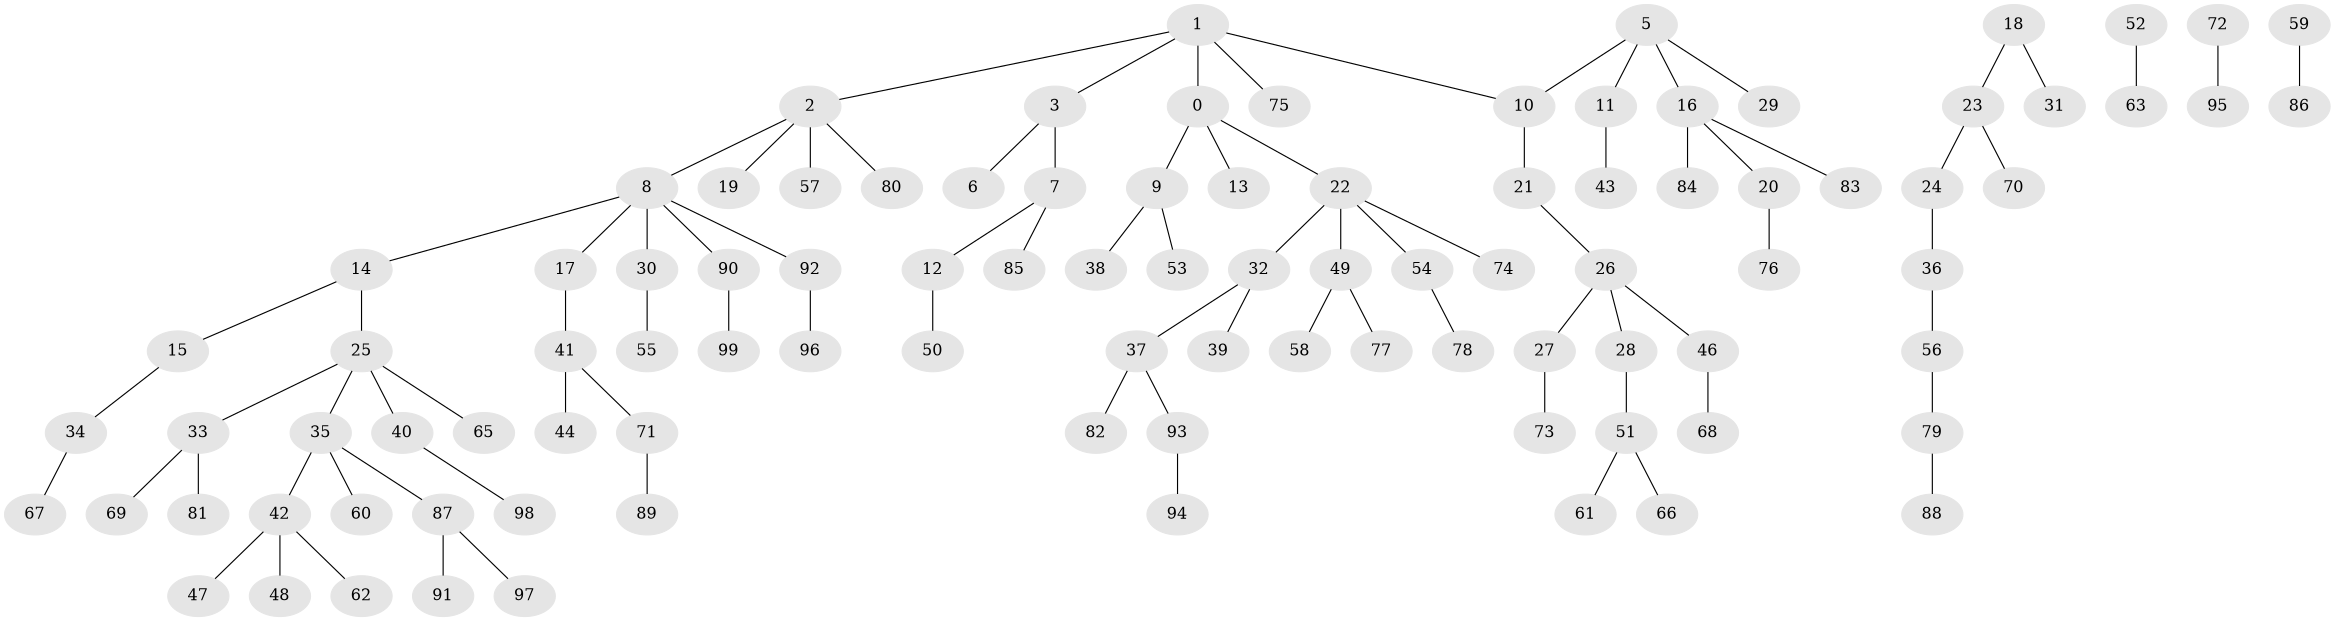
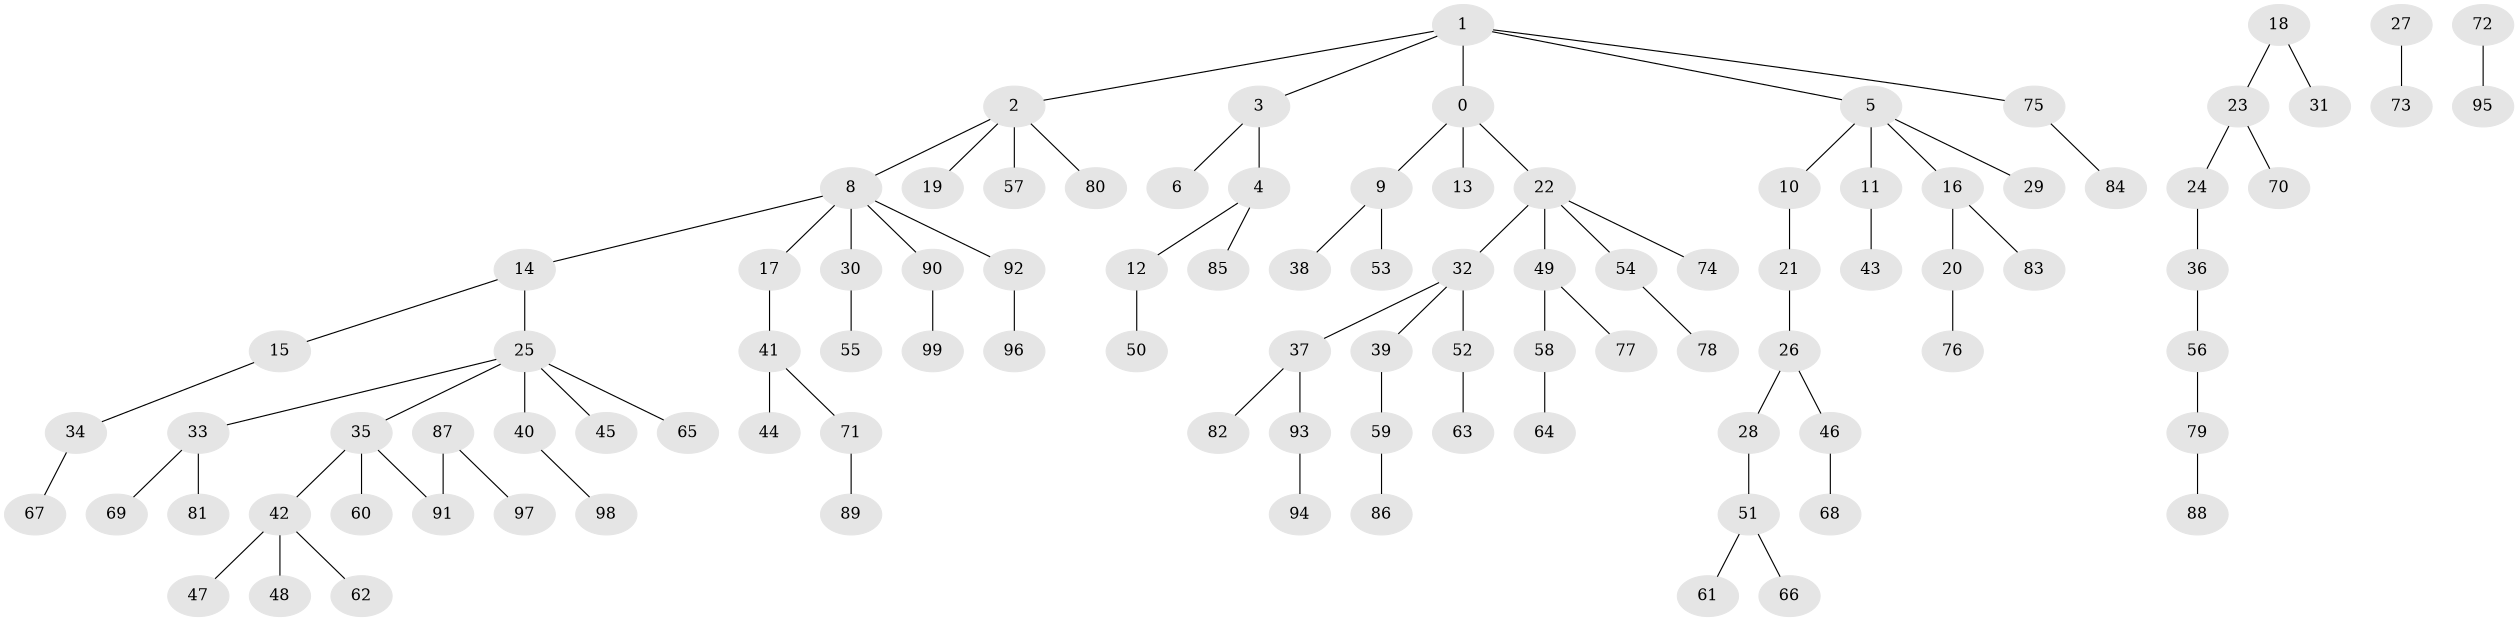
edge "1" -- "10": now "1" -- "5"
edge "16" -- "84": now "75" -- "84"
node "7": label "7" -> "4"
edge "32" -- "52": added
edge "26" -- "27": removed
edge "39" -- "59": added
node "45": added
node "64": added
edge "35" -- "87": now "35" -- "91"
